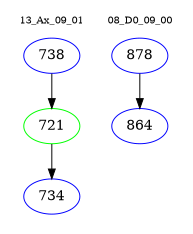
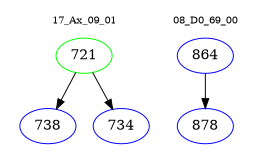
cluster "13_Ax_09_01": label "13_Ax_09_01" -> "17_Ax_09_01"
cluster "08_D0_09_00": label "08_D0_09_00" -> "08_D0_69_00"
edge "738" -> "721": reversed
edge "878" -> "864": reversed
